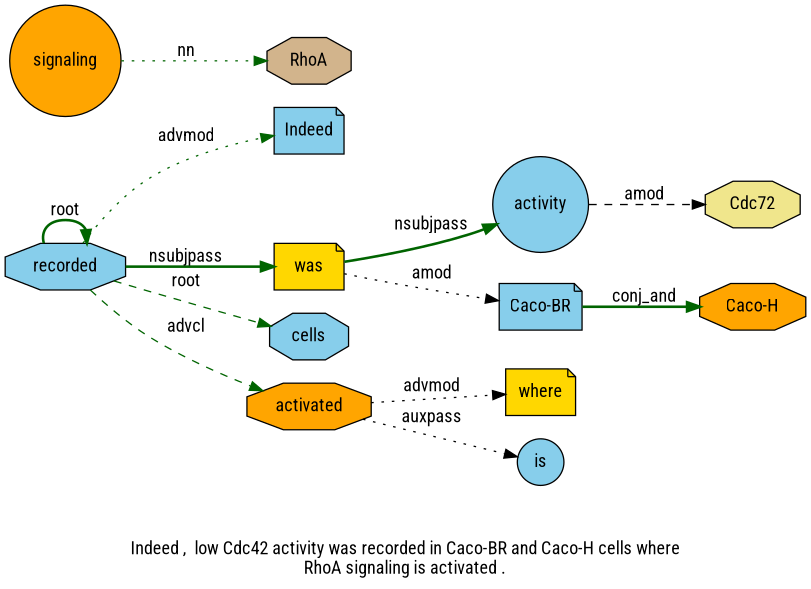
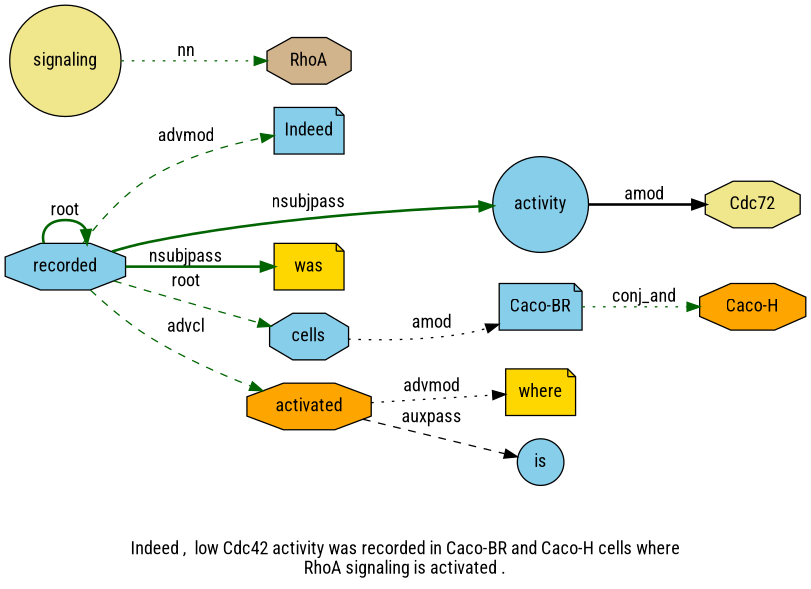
node "signaling": fillcolor orange -> khaki
edge "recorded" -> "Indeed": style dotted -> dashed
edge "activity" -> "Cdc72": style dashed -> bold
edge "was" -> "activity": now "recorded" -> "activity"
edge "was" -> "Caco-BR": now "cells" -> "Caco-BR"
edge "Caco-BR" -> "Caco-H": style bold -> dotted
edge "activated" -> "is": style dotted -> dashed
